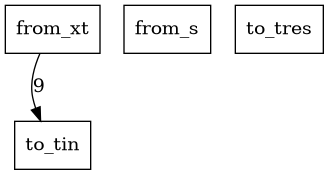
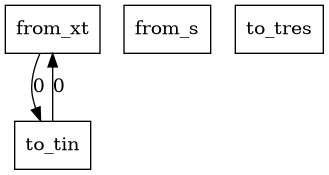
edge "from_xt" -> "to_tin": label "9" -> "0"
edge "to_tin" -> "from_xt": added, label "0"
